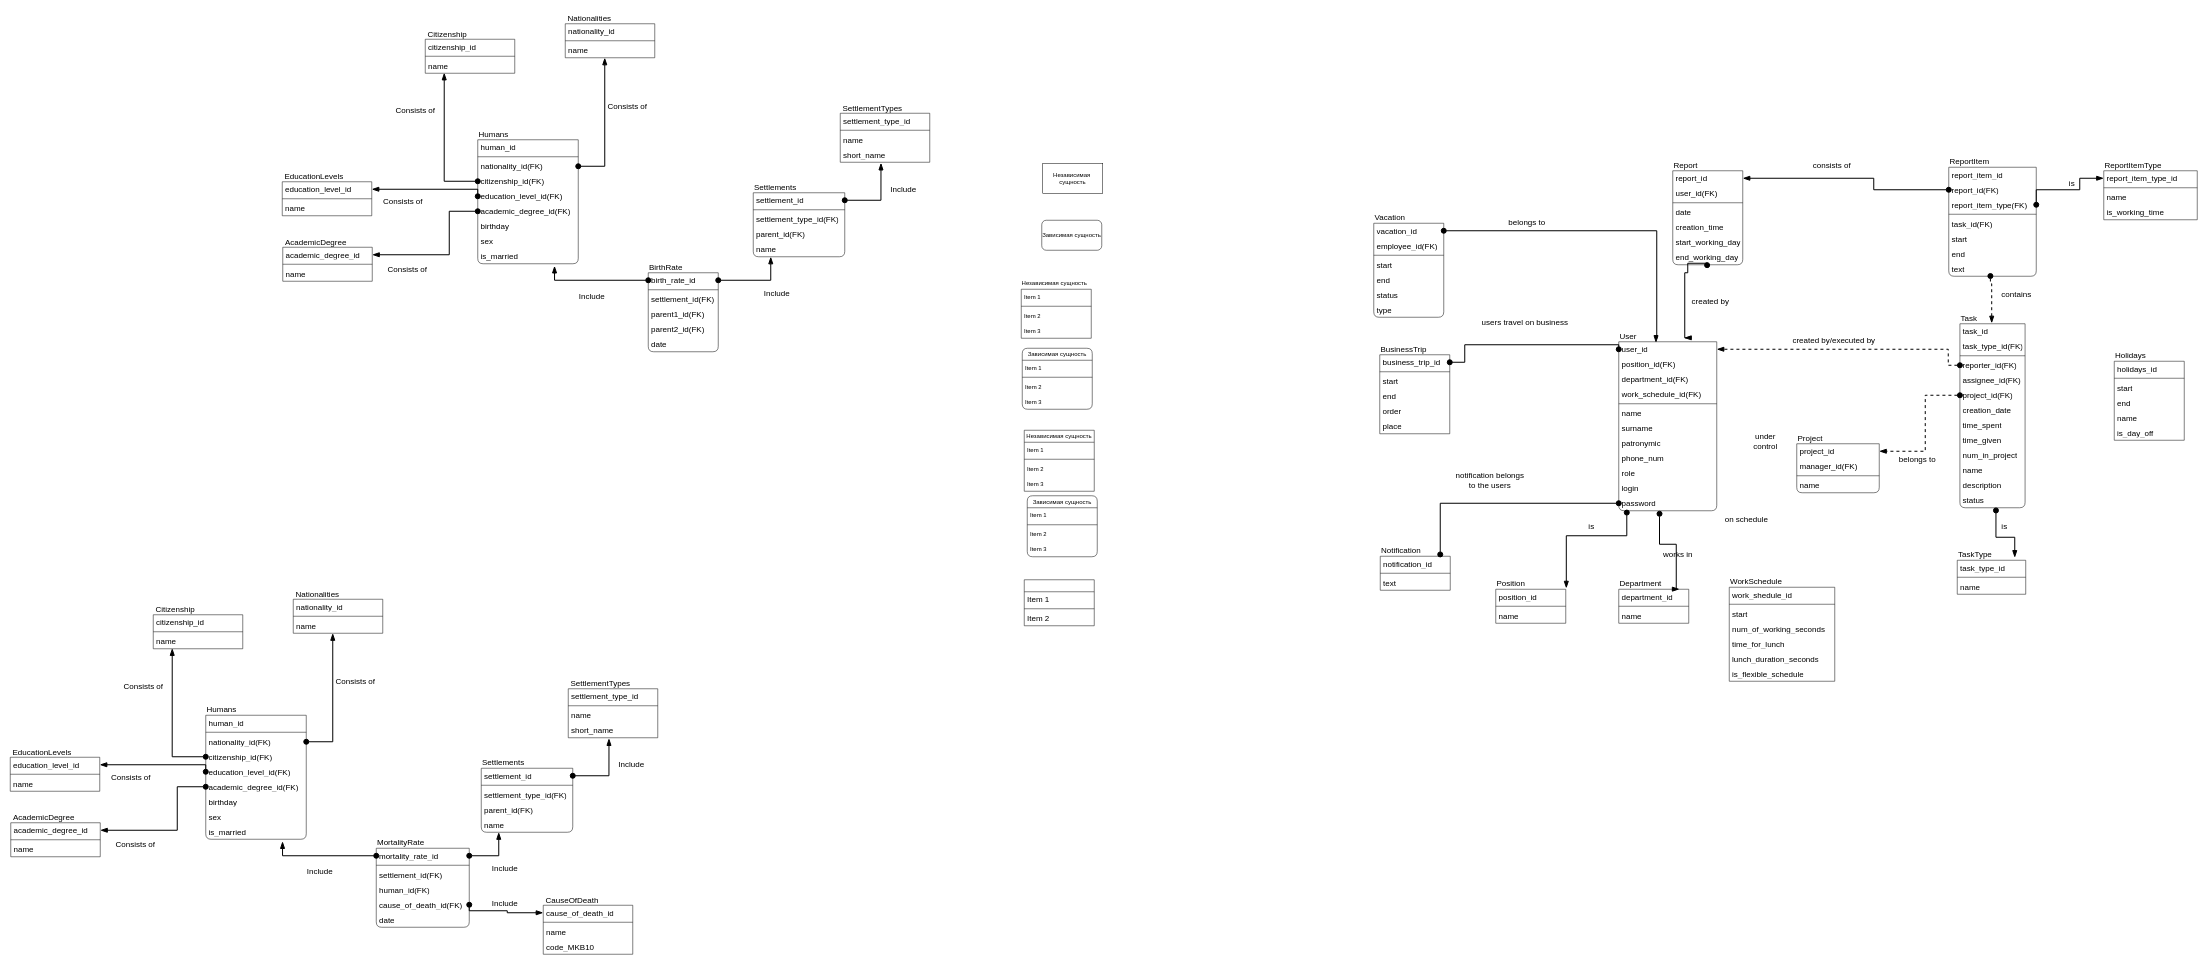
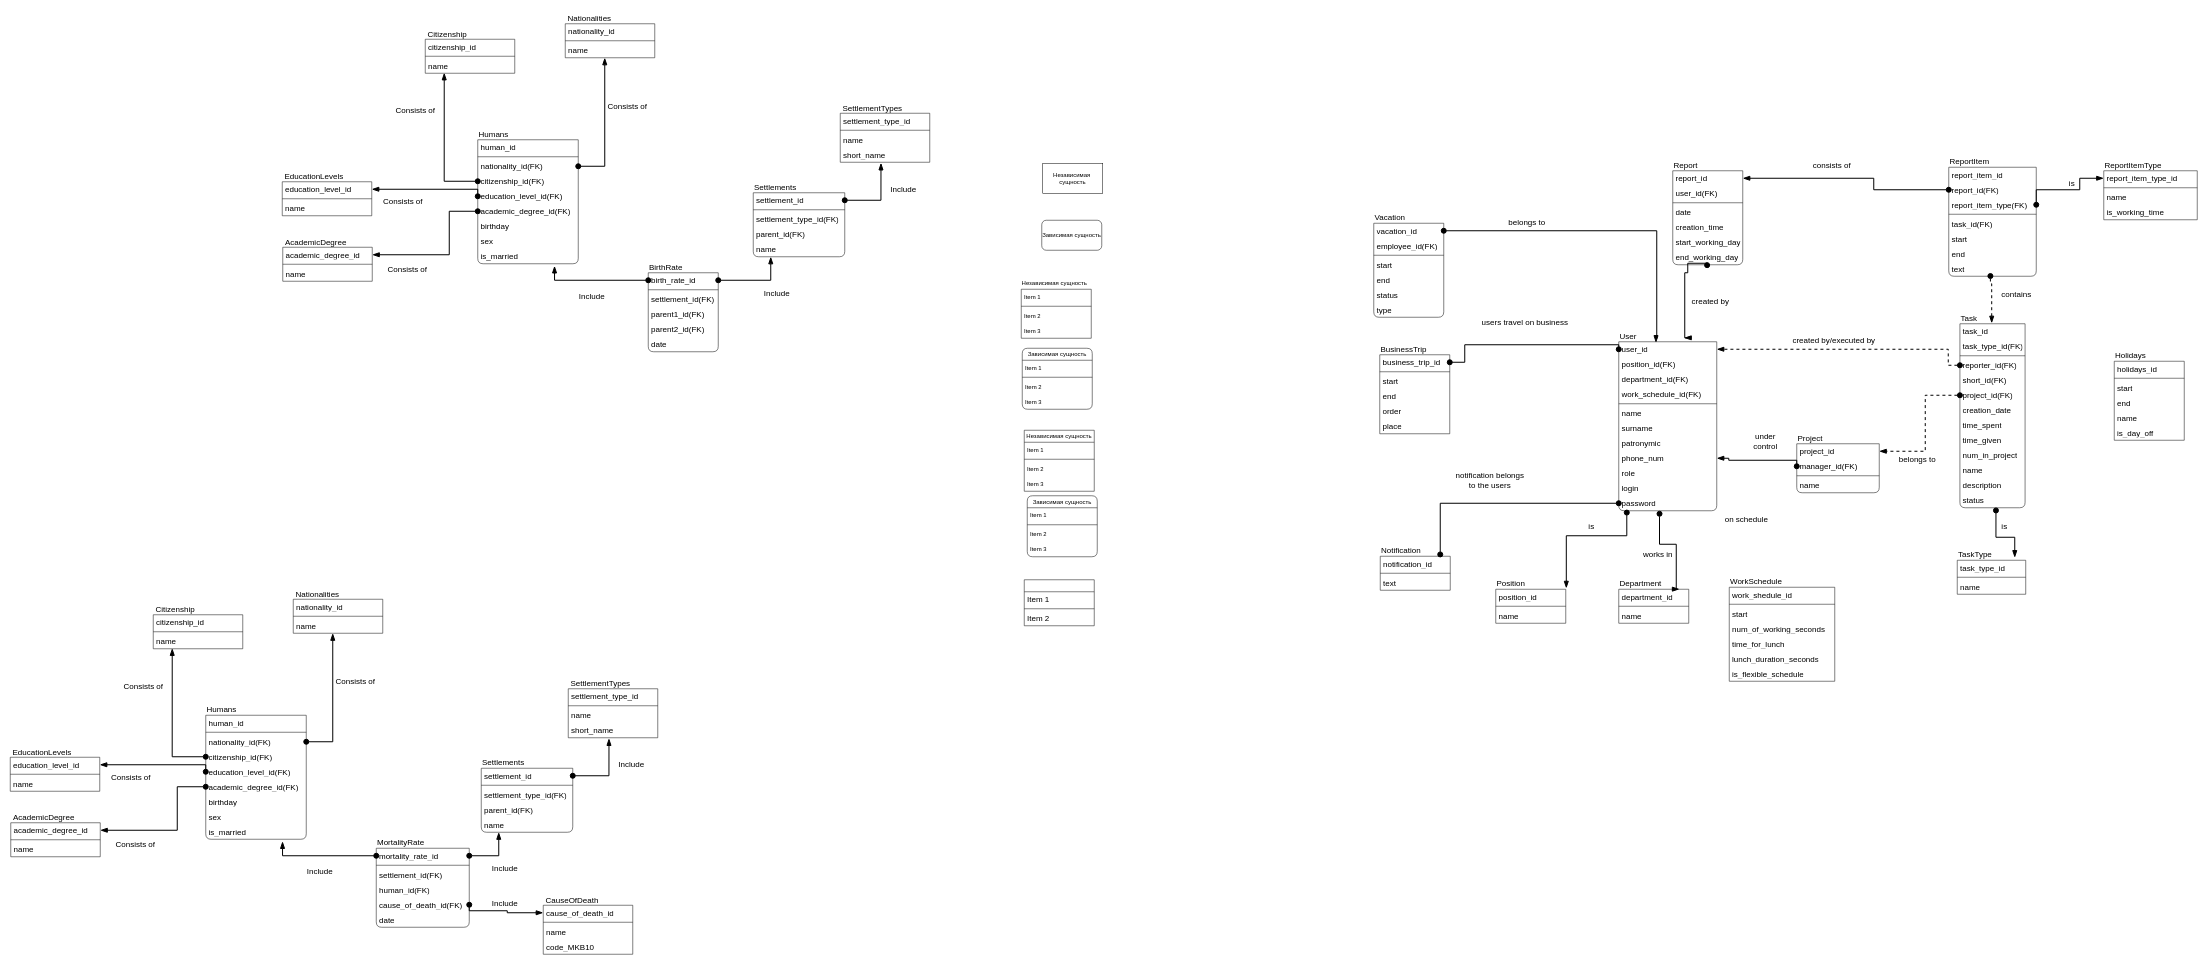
node "assignee_id(FK)": label "assignee_id(FK)" -> "short_id(FK)"
edge "phone_num" -- "manager_id(FK)": added
node "works in": moved (1678, 554) -> (1658, 554)
